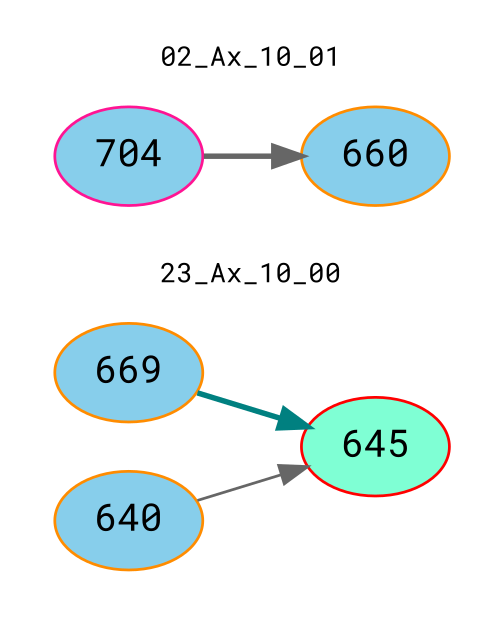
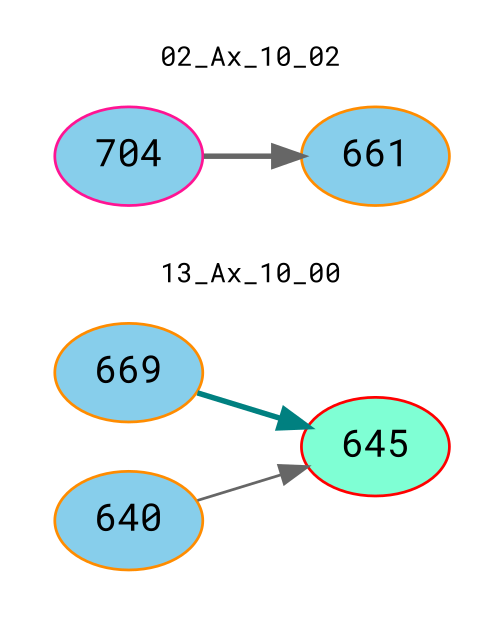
cluster "02_Ax_10_01": label "02_Ax_10_01" -> "02_Ax_10_02"
node "660": label "660" -> "661"
cluster "23_Ax_10_00": label "23_Ax_10_00" -> "13_Ax_10_00"
